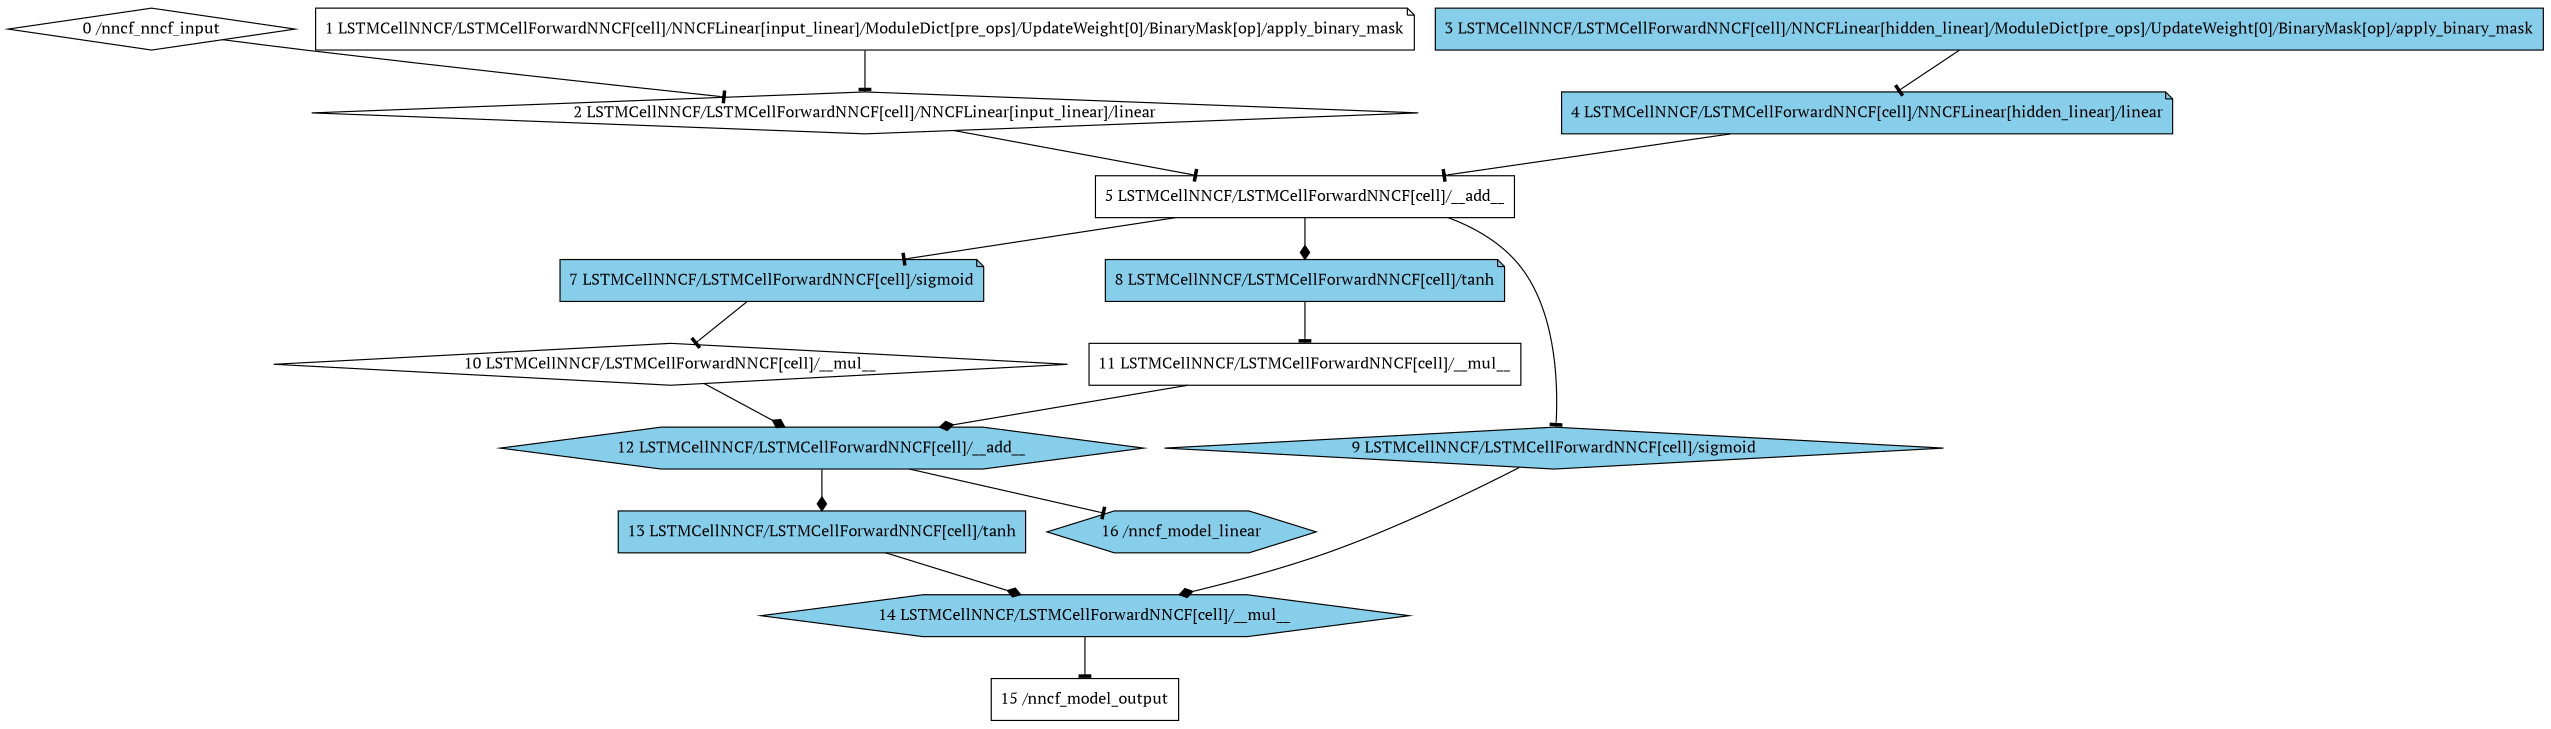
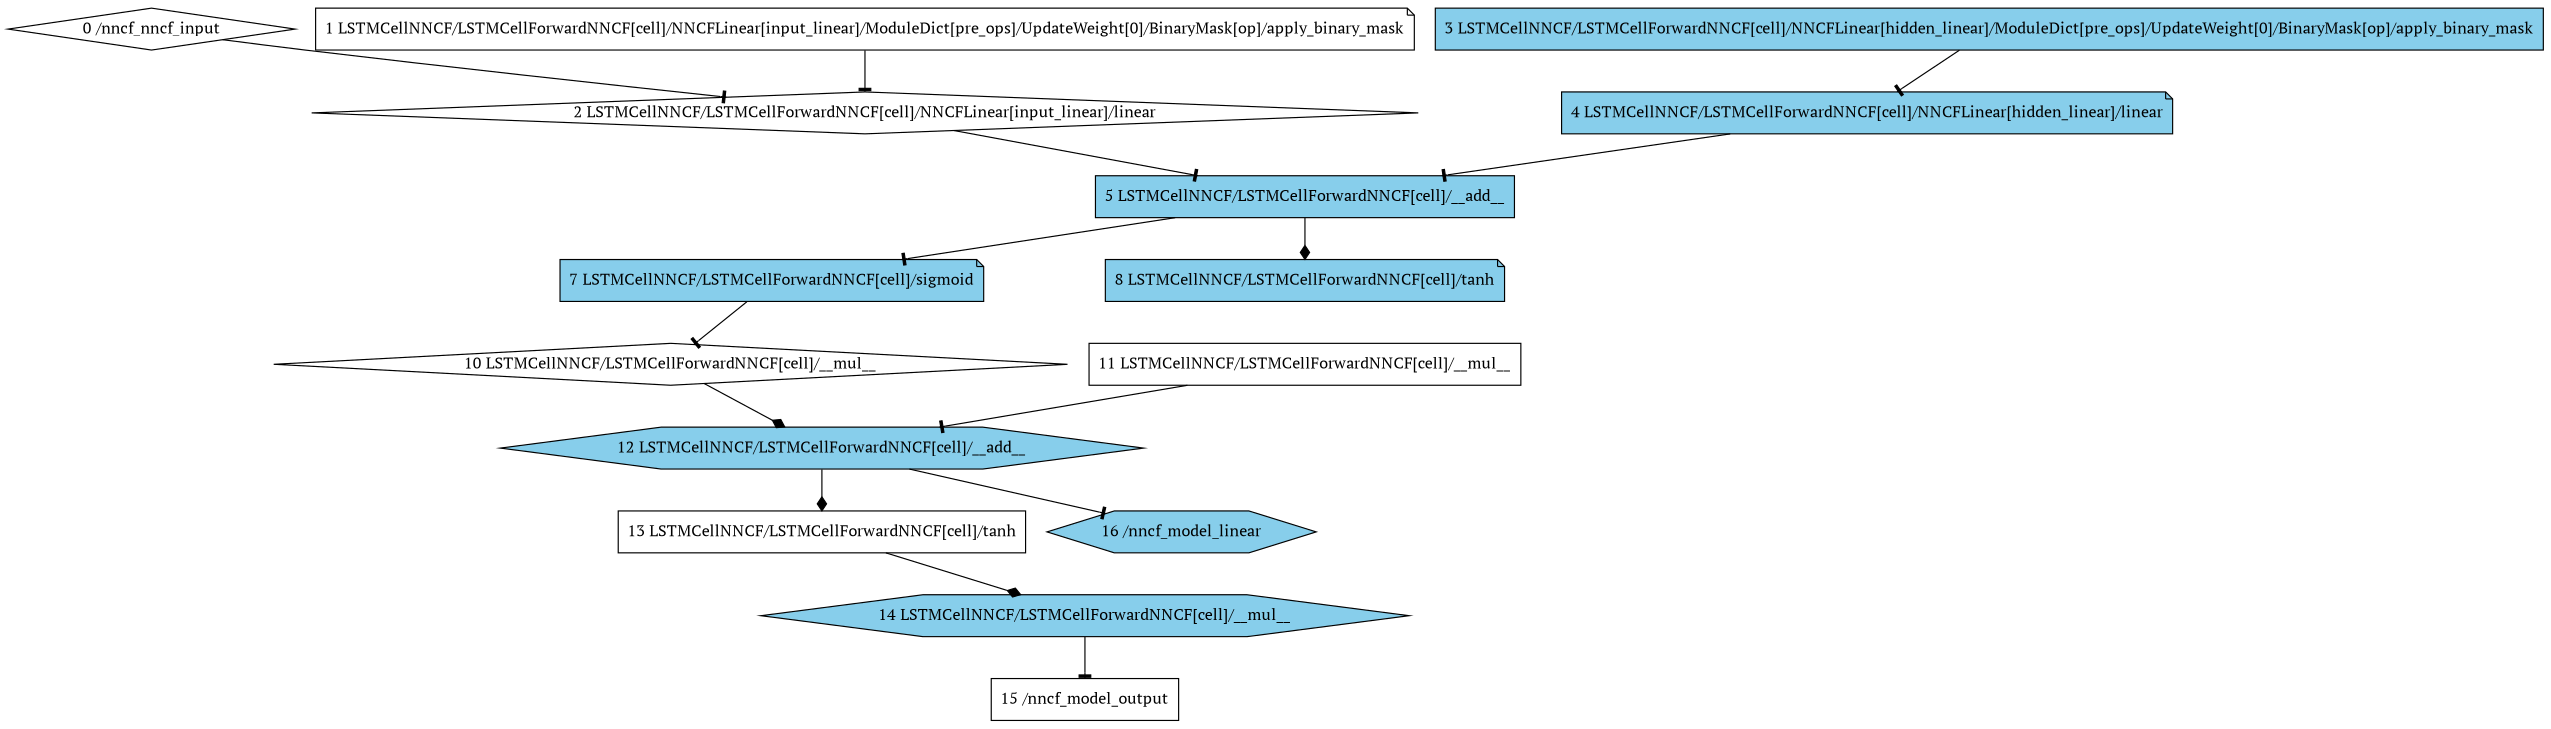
node "5 LSTMCellNNCF/LSTMCellForwardNNCF[cell]/__add__": fillcolor white -> skyblue
edge "8 LSTMCellNNCF/LSTMCellForwardNNCF[cell]/tanh" -> "11 LSTMCellNNCF/LSTMCellForwardNNCF[cell]/__mul__": removed
edge "11 LSTMCellNNCF/LSTMCellForwardNNCF[cell]/__mul__" -> "12 LSTMCellNNCF/LSTMCellForwardNNCF[cell]/__add__": arrowhead diamond -> tee
node "9 LSTMCellNNCF/LSTMCellForwardNNCF[cell]/sigmoid": removed
node "13 LSTMCellNNCF/LSTMCellForwardNNCF[cell]/tanh": fillcolor skyblue -> white
